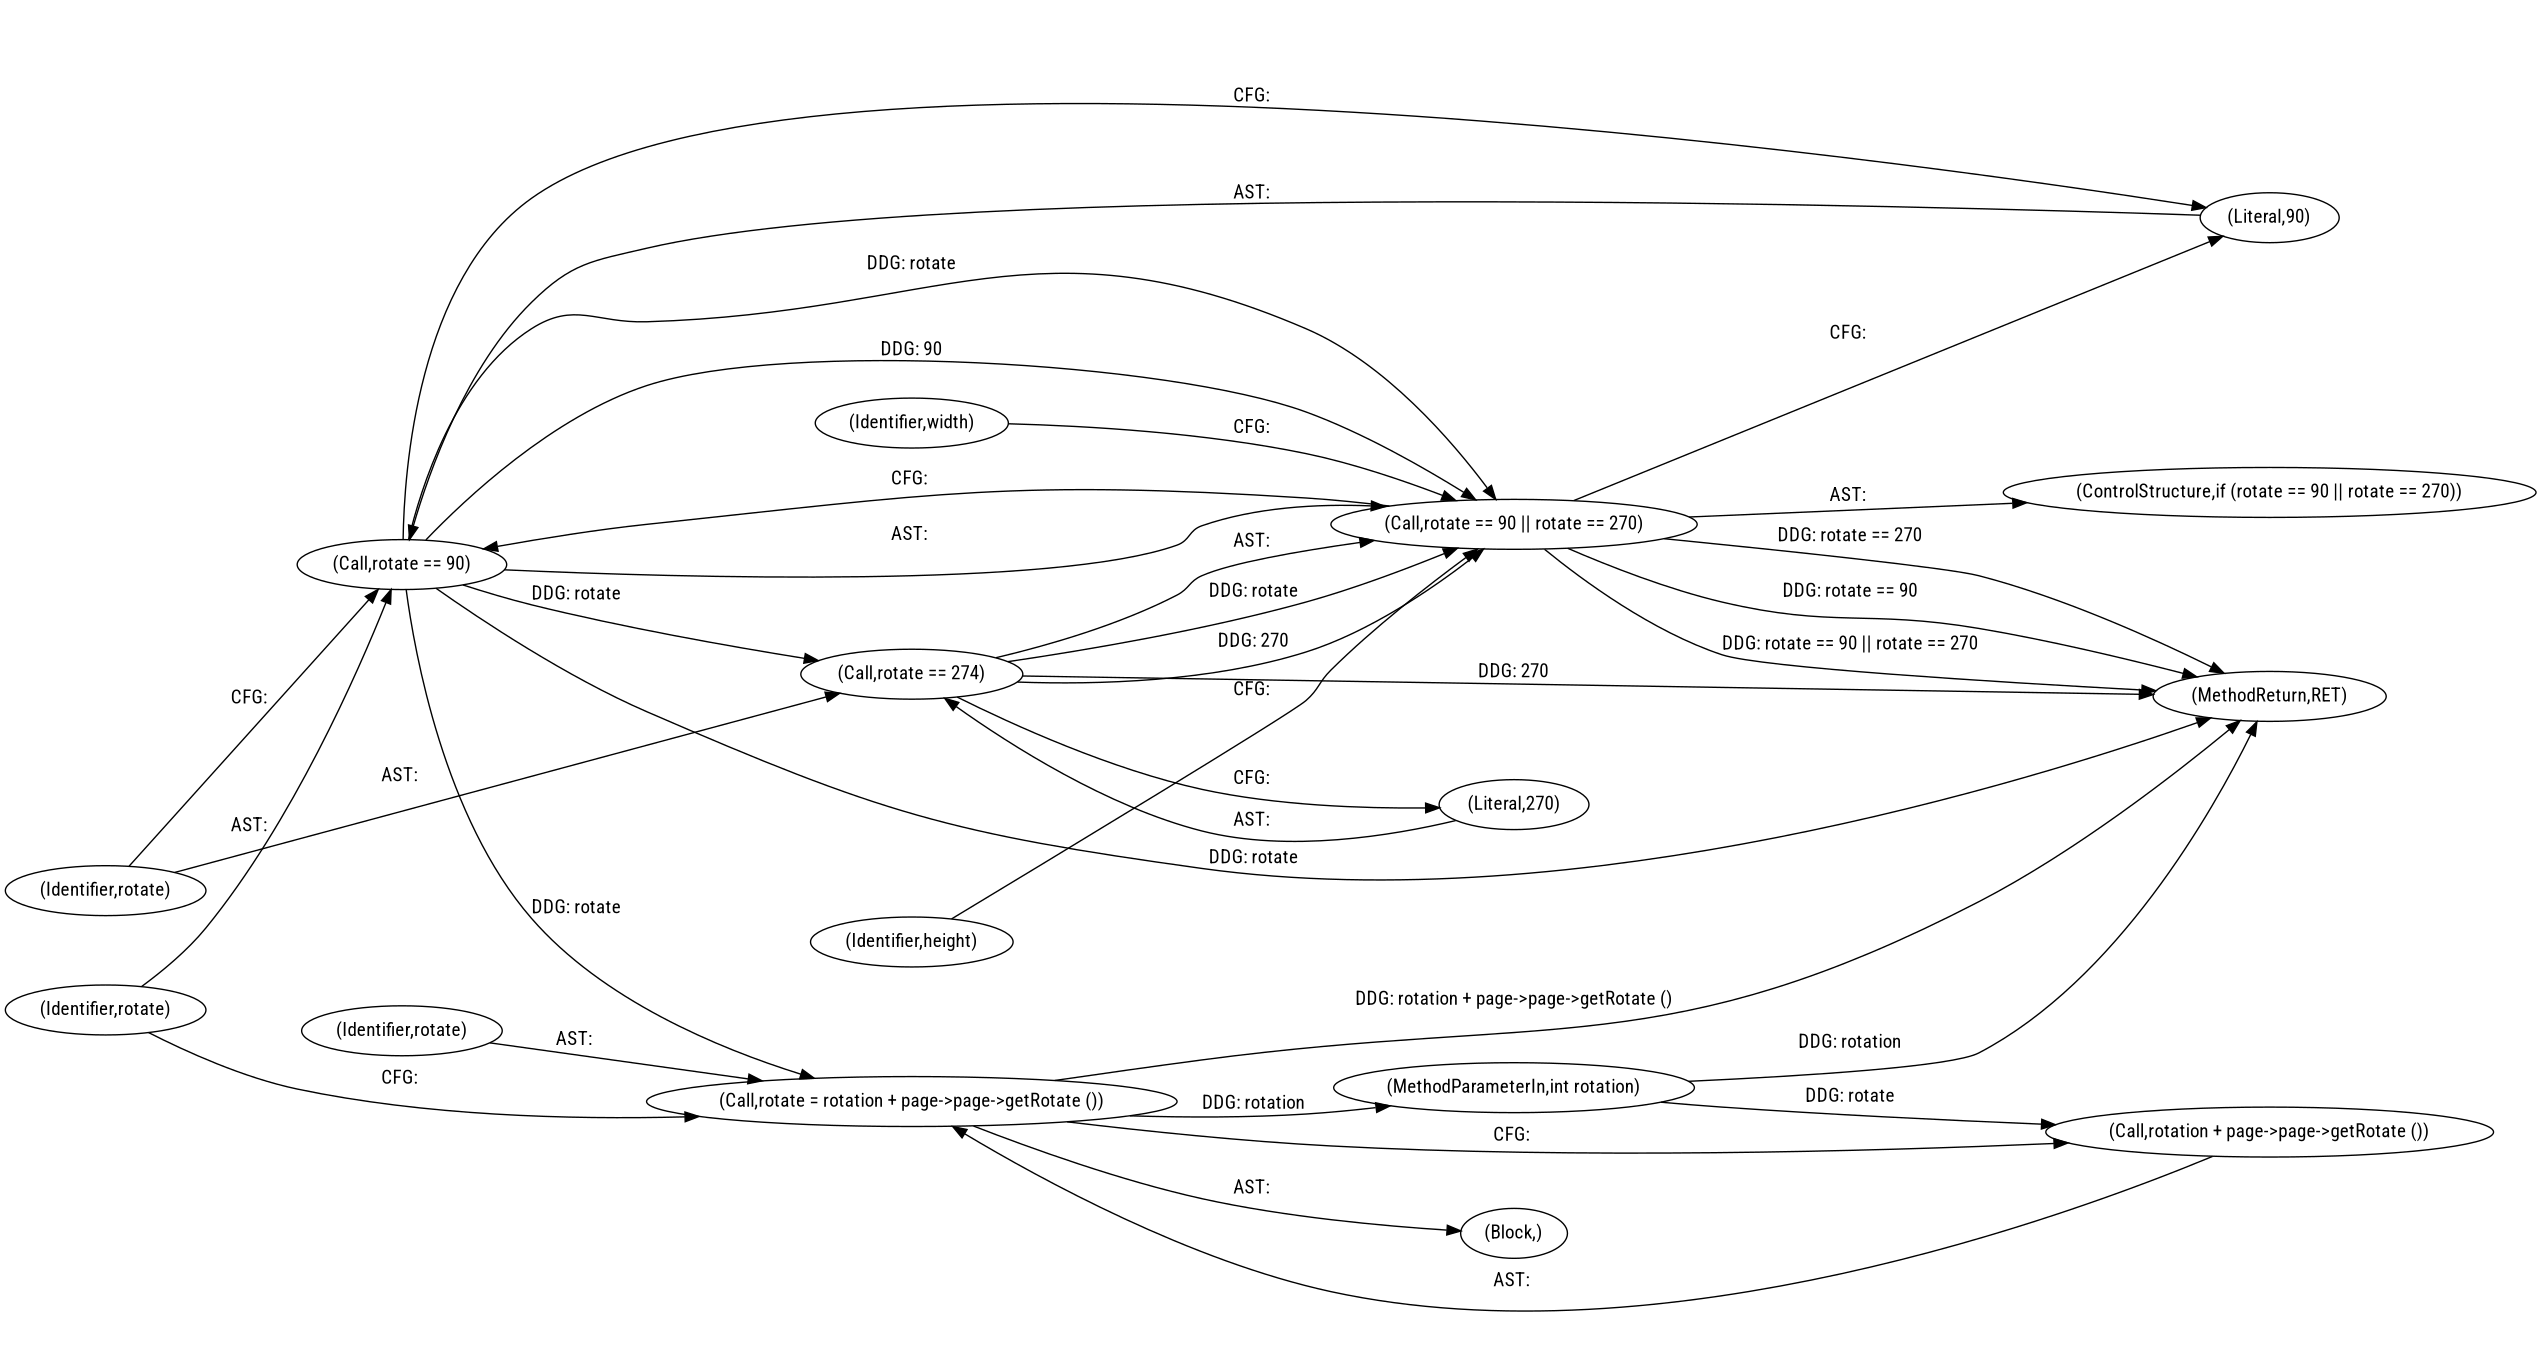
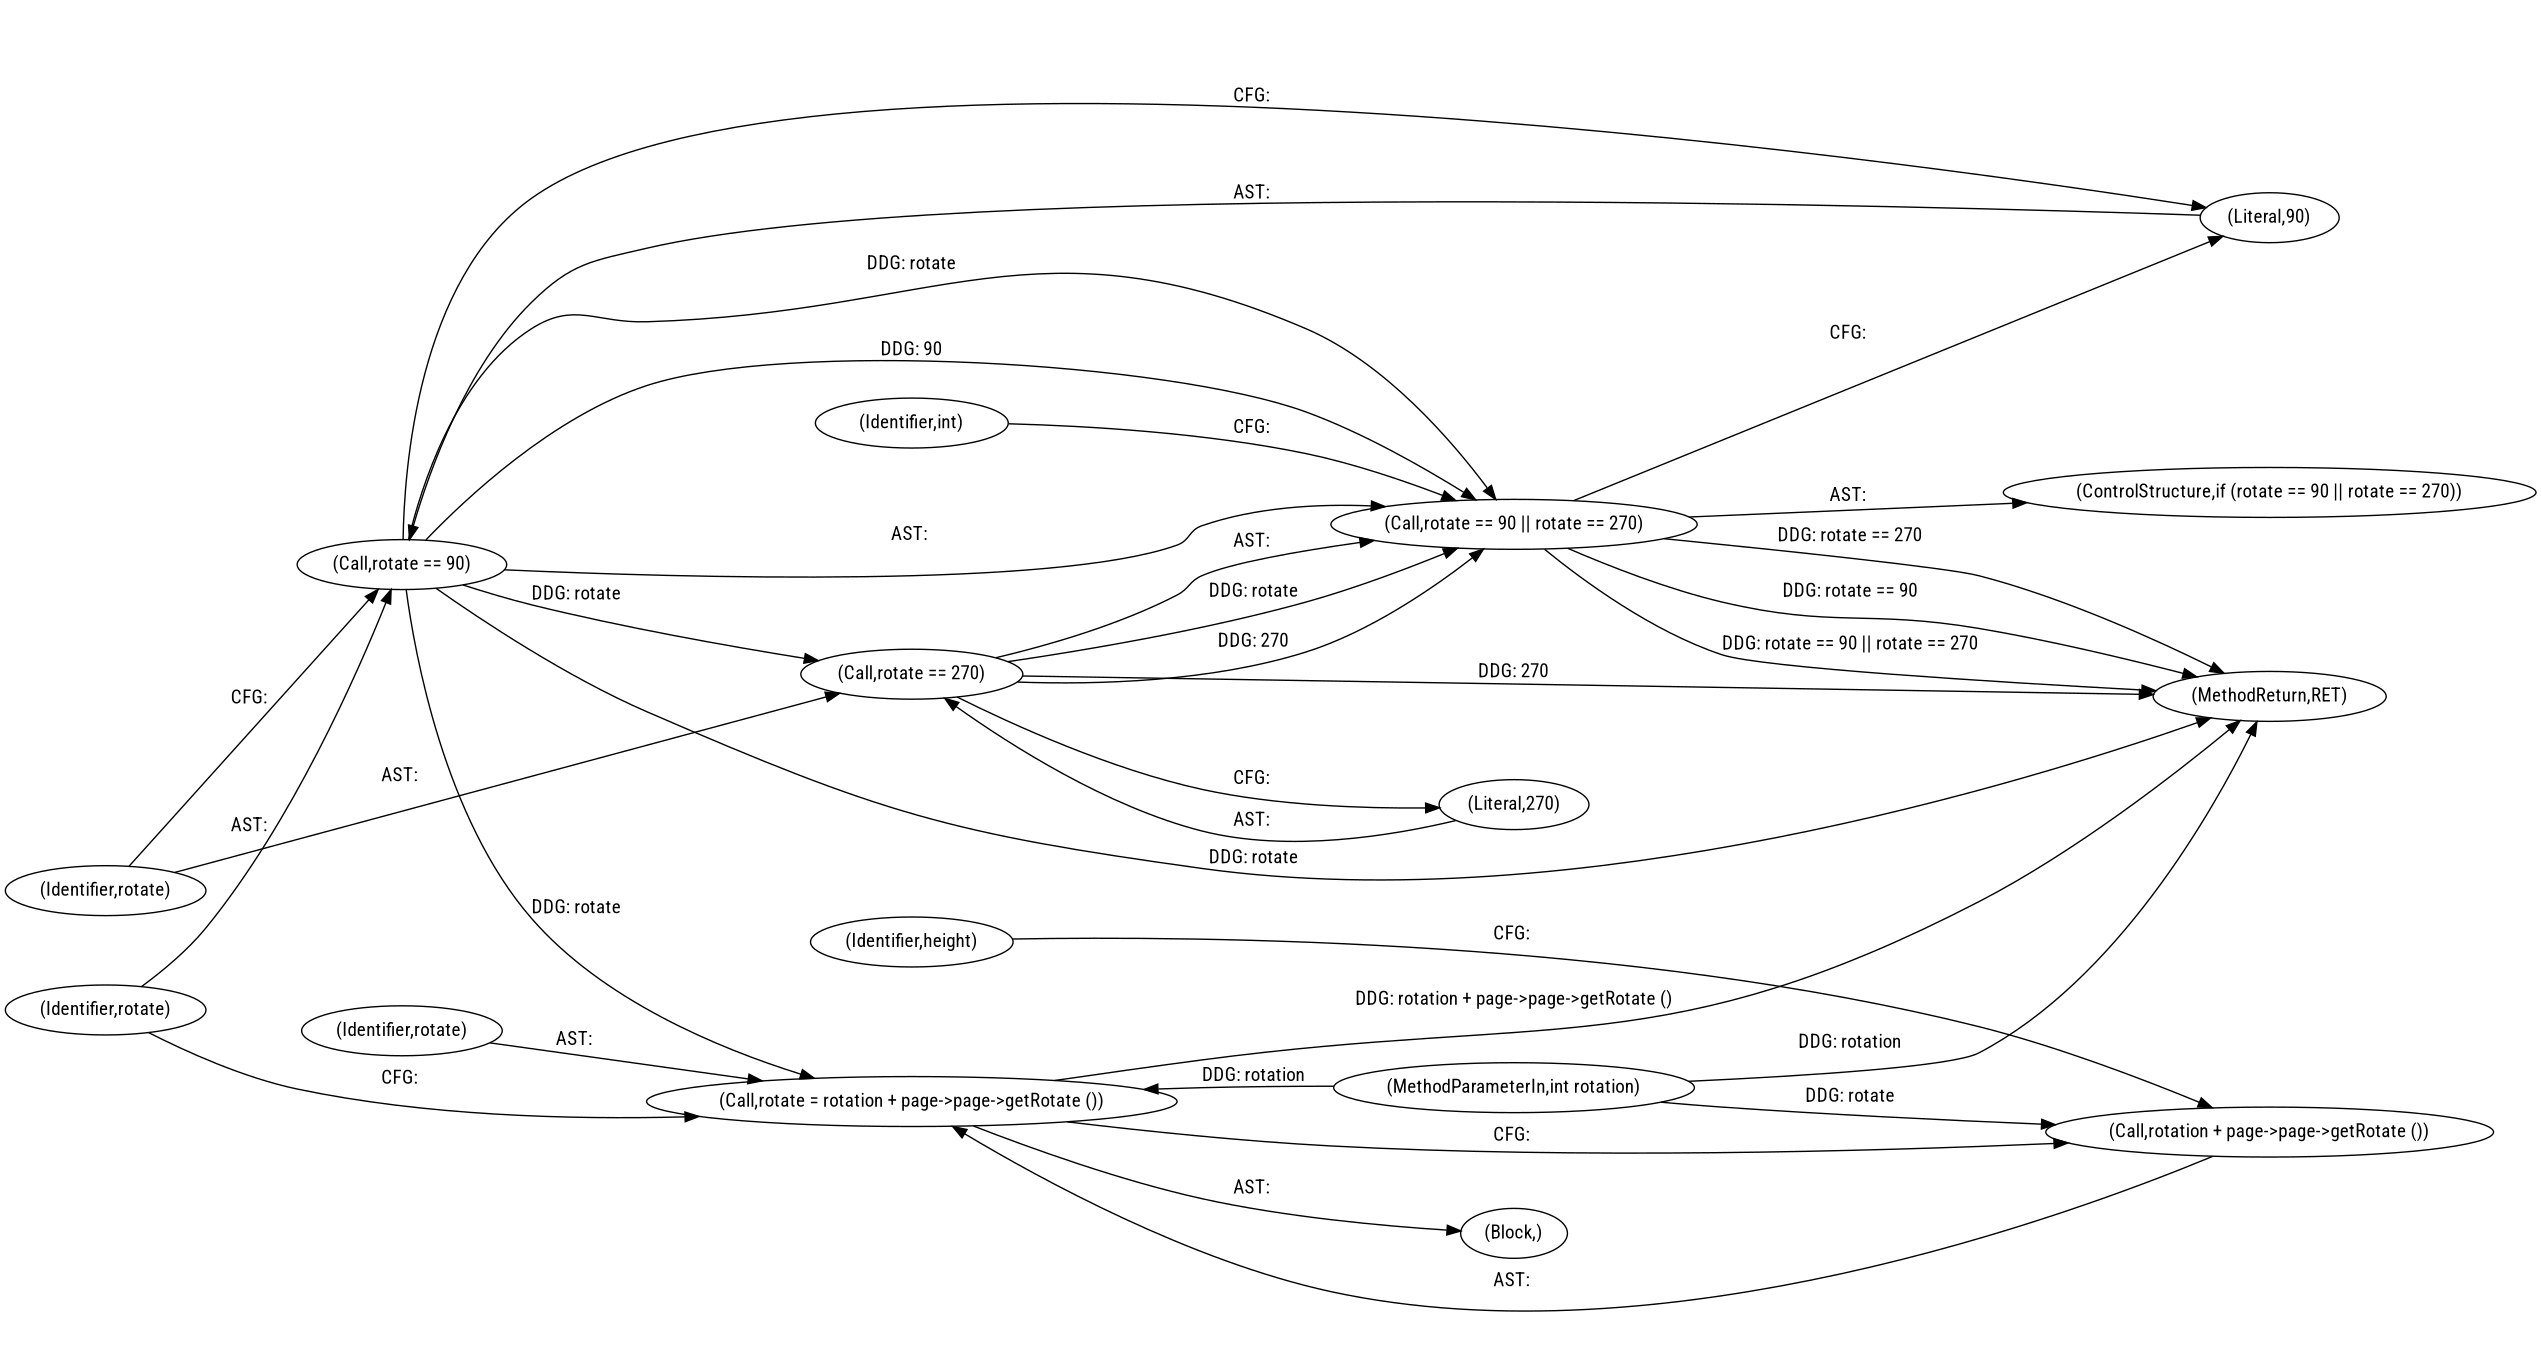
node "(Identifier,width)": label "(Identifier,width)" -> "(Identifier,int)"
edge "(Call,rotate == 90 || rotate == 270)" -> "(Call,rotate == 90)": removed, label "CFG:"
node "(Call,rotate == 274)": label "(Call,rotate == 274)" -> "(Call,rotate == 270)"
edge "(Identifier,height)" -> "(Call,rotate == 90 || rotate == 270)": now "(Identifier,height)" -> "(Call,rotation + page->page->getRotate ())"
edge "(Call,rotate = rotation + page->page->getRotate ())" -> "(MethodParameterIn,int rotation)": reversed
